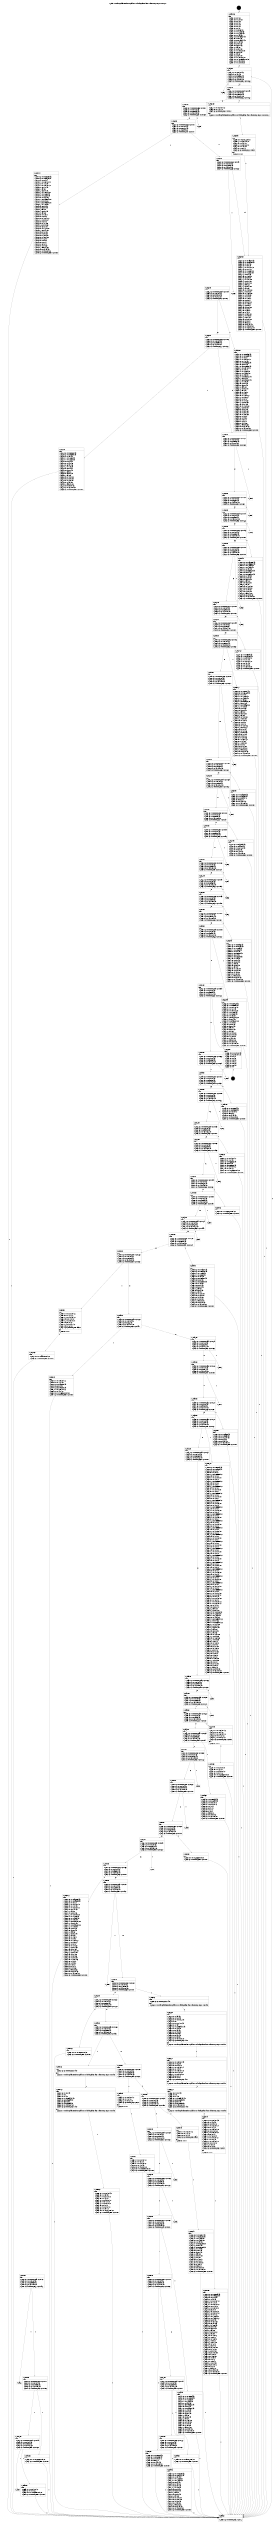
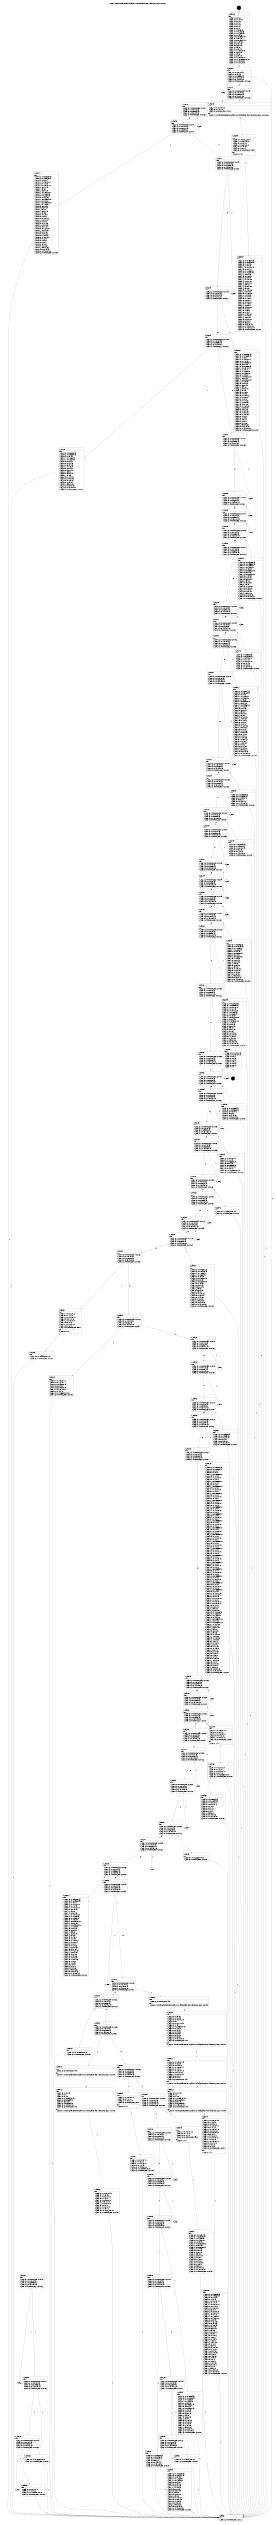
edge "0x401a68 [28]" -> "0x402a50 [162]": now "0x401a68 [28]" -> "0x401a84 [28]"
